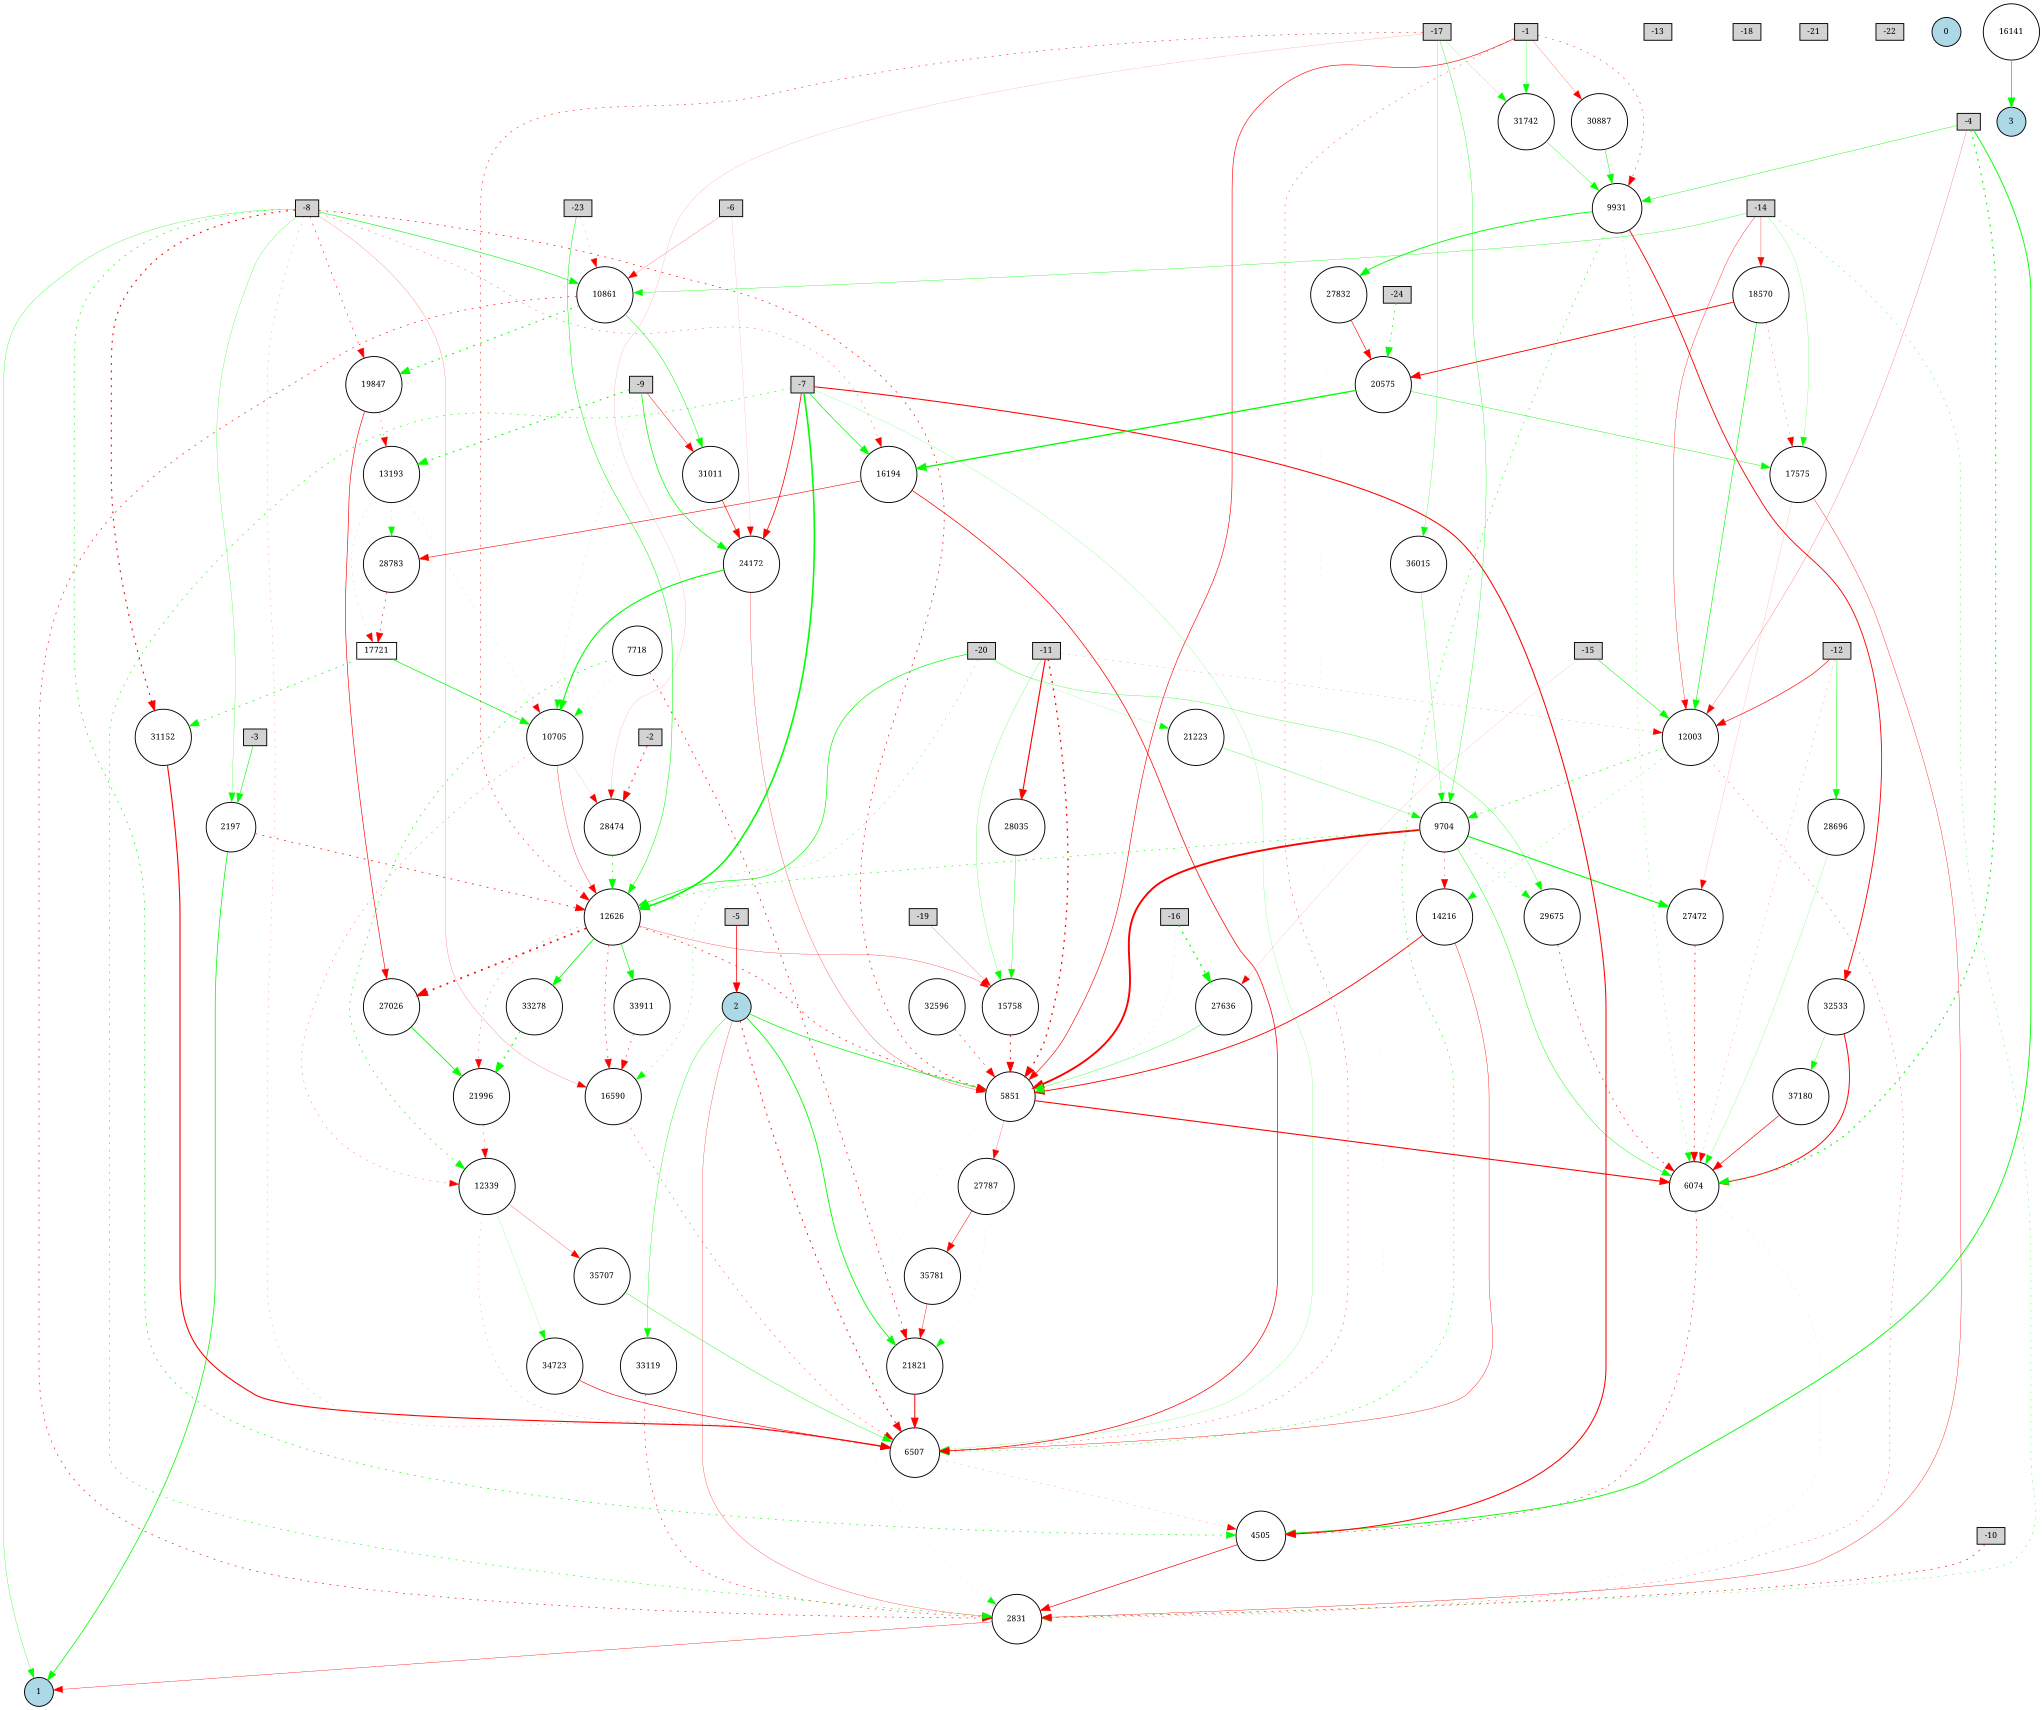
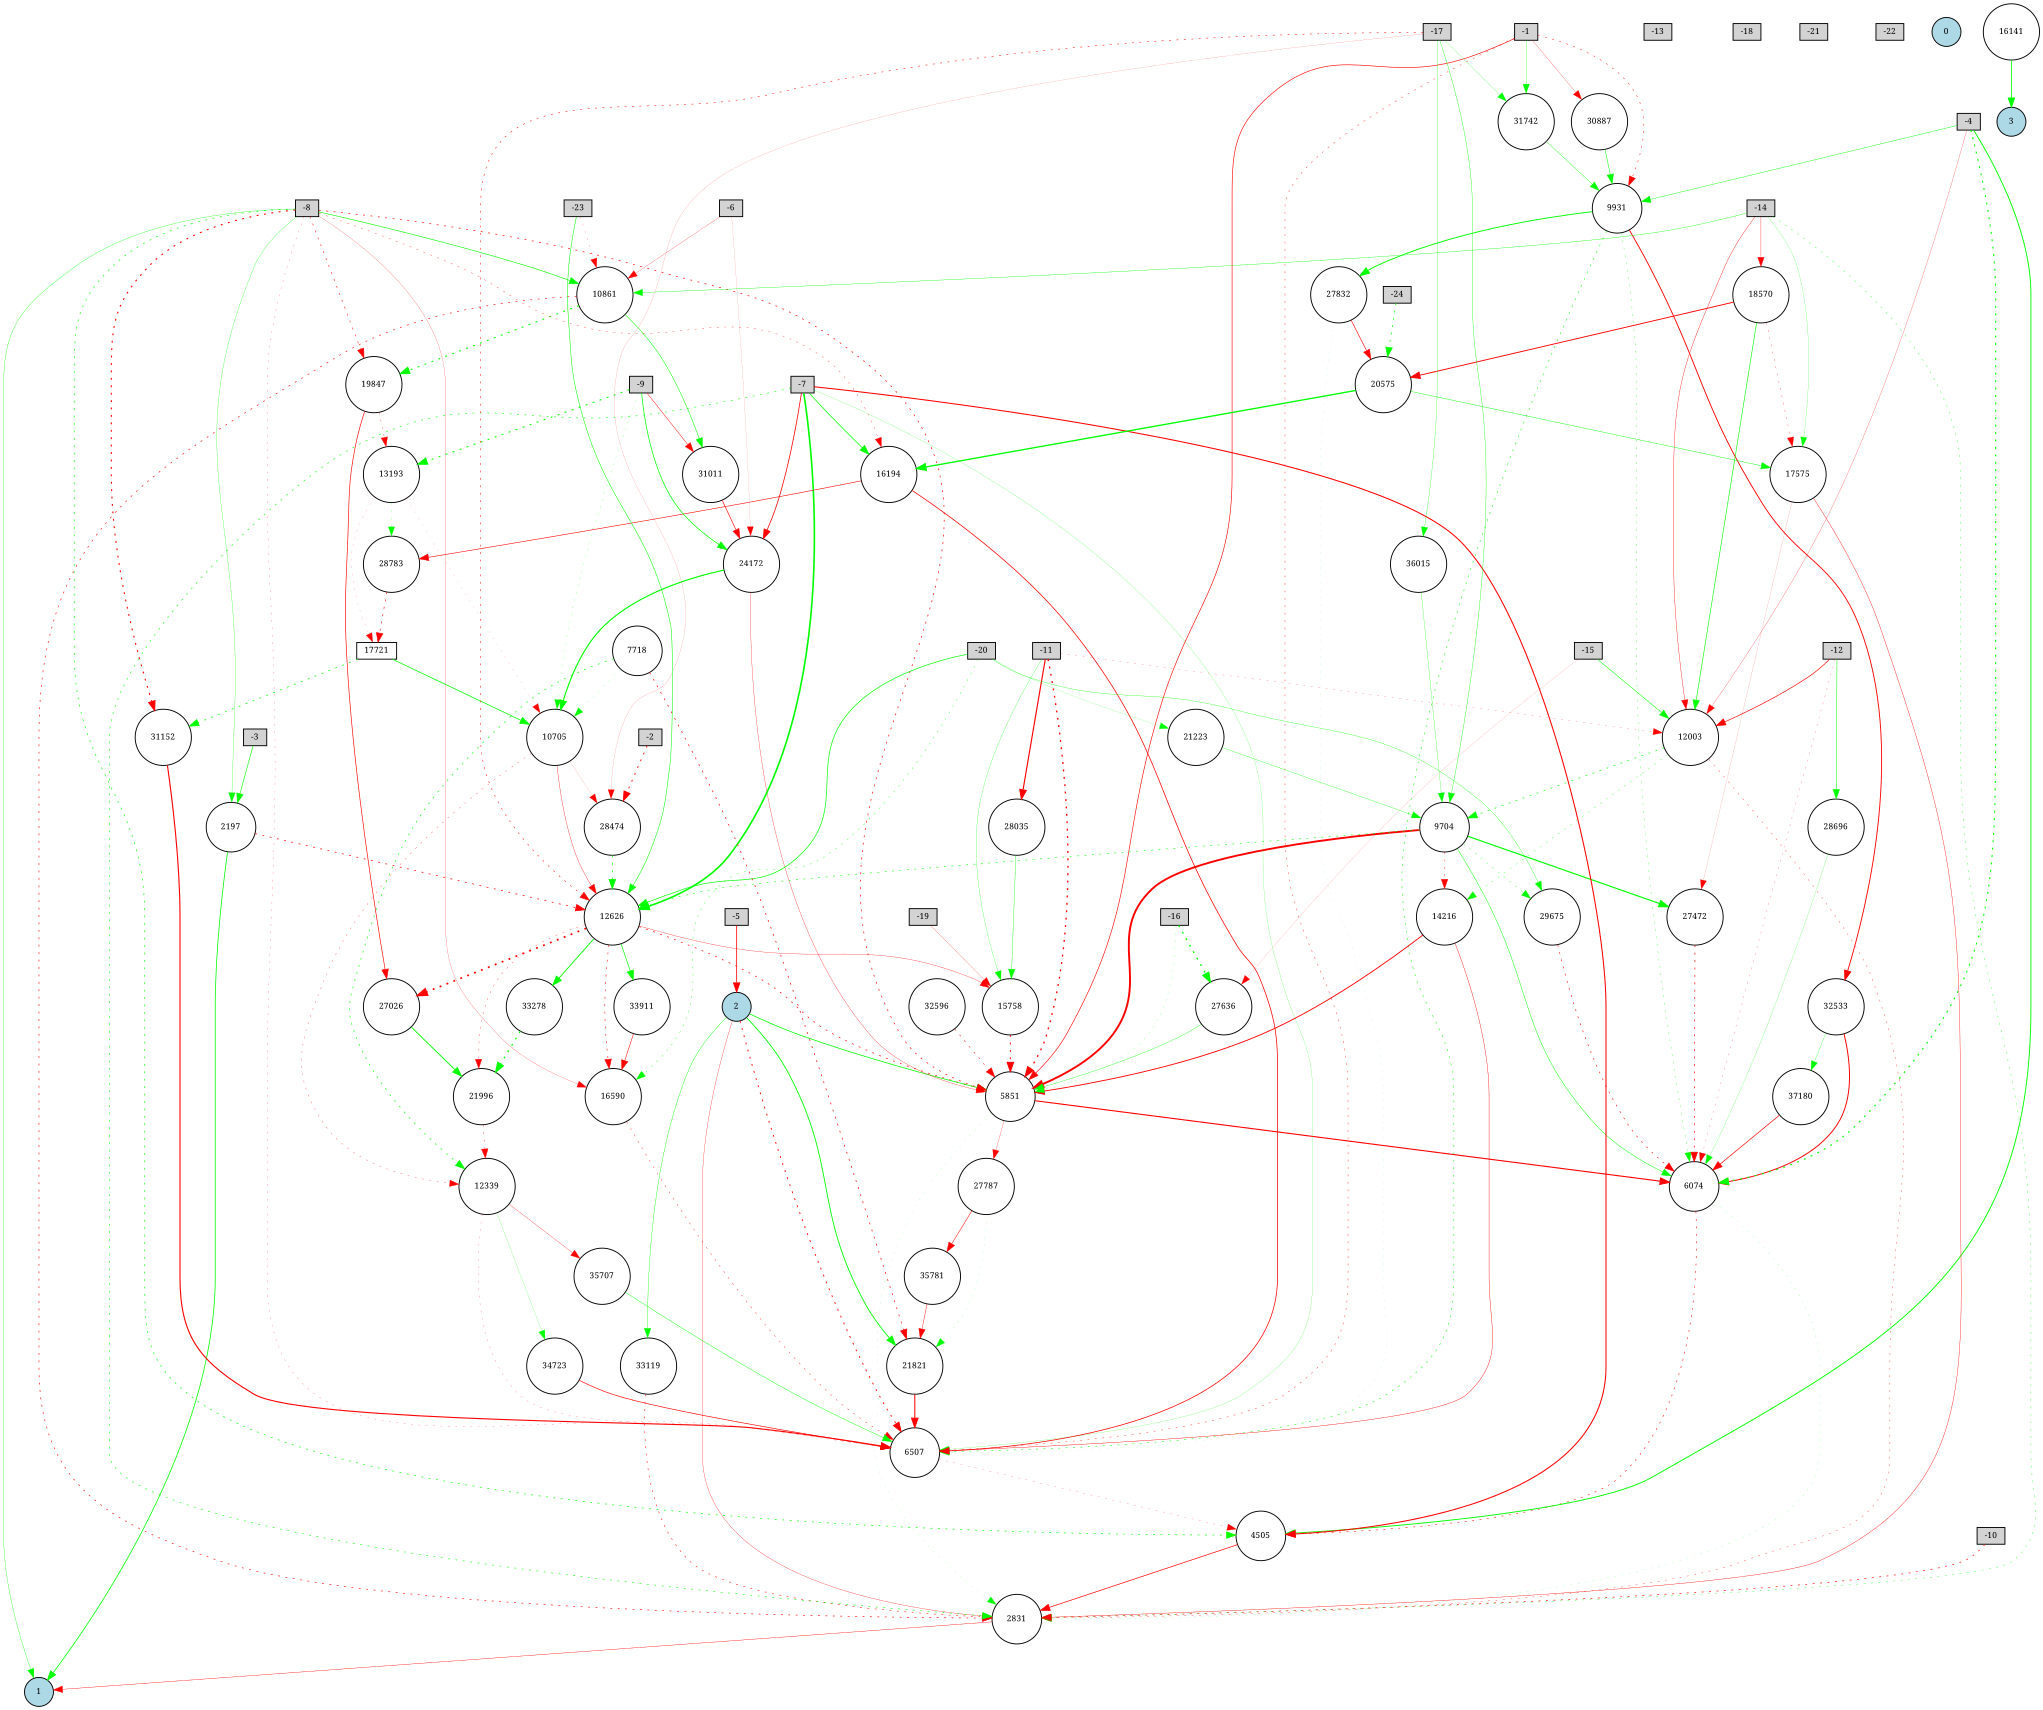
edge "33911" -> "16590": style dotted -> solid
